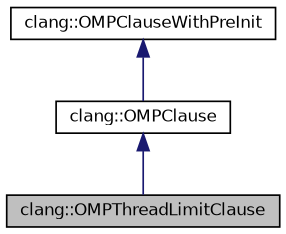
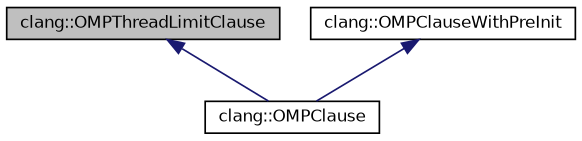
edge "clang::OMPThreadLimitClause" -> "clang::OMPClause": reversed
